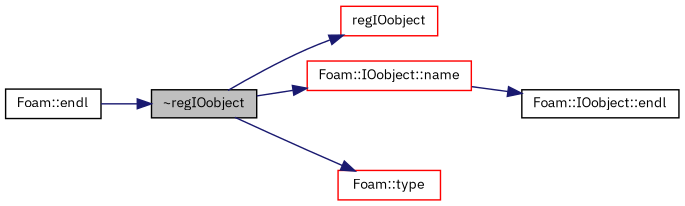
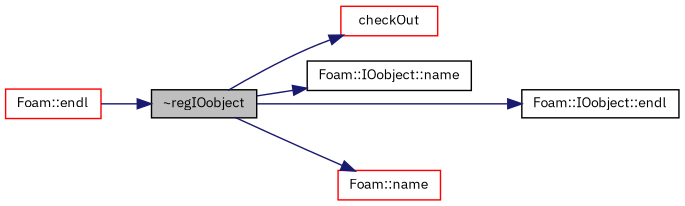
node "regIOobject": label "regIOobject" -> "checkOut"
node "Foam::IOobject::name": color red -> black
edge "Foam::IOobject::name" -> "Foam::IOobject::endl": now "~regIOobject" -> "Foam::IOobject::endl"
node "Foam::endl": color black -> red
node "Foam::type": label "Foam::type" -> "Foam::name"
